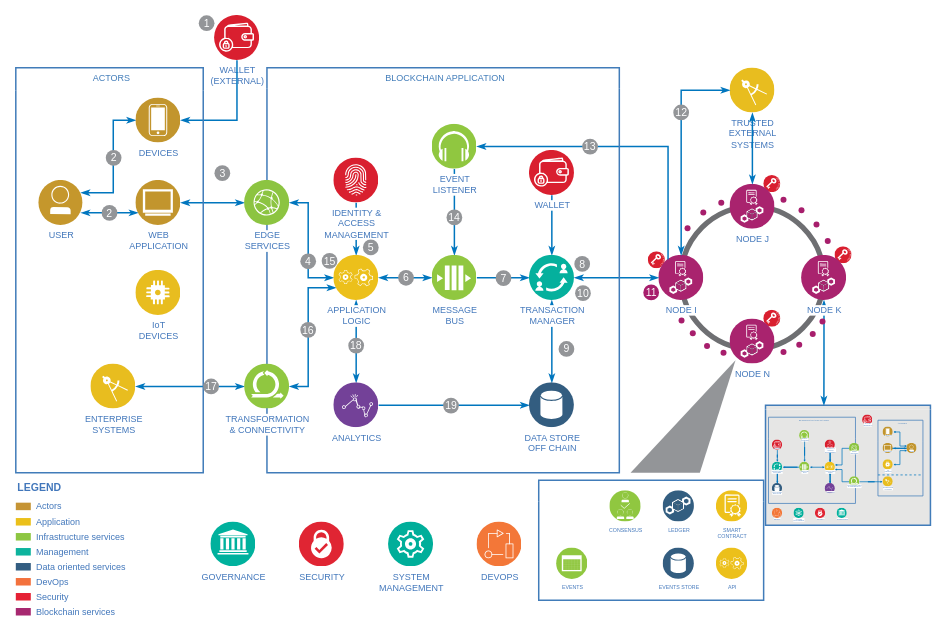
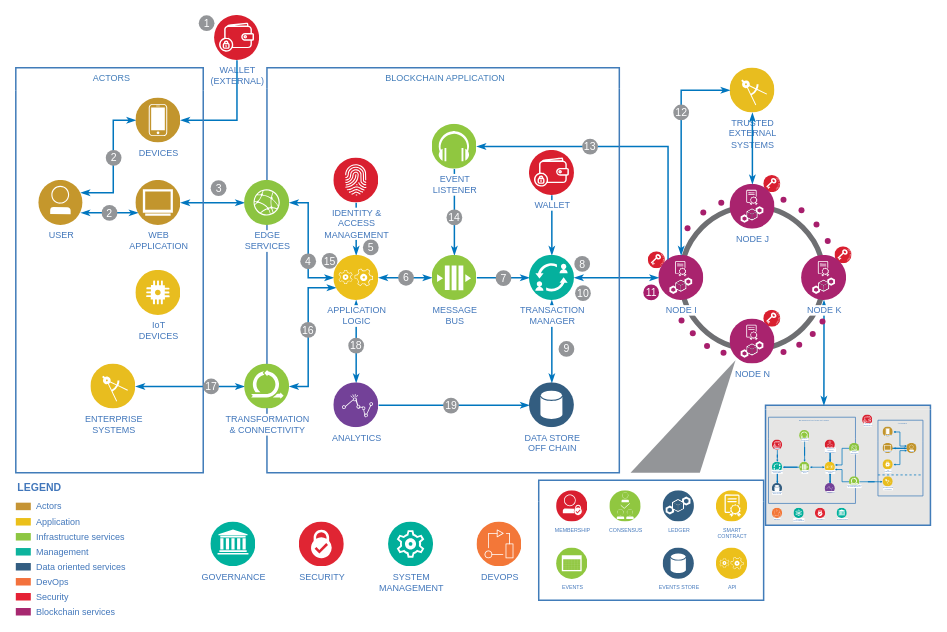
node "3": moved (222, 173) -> (219, 188)
node "MEMBERSHIP": added
